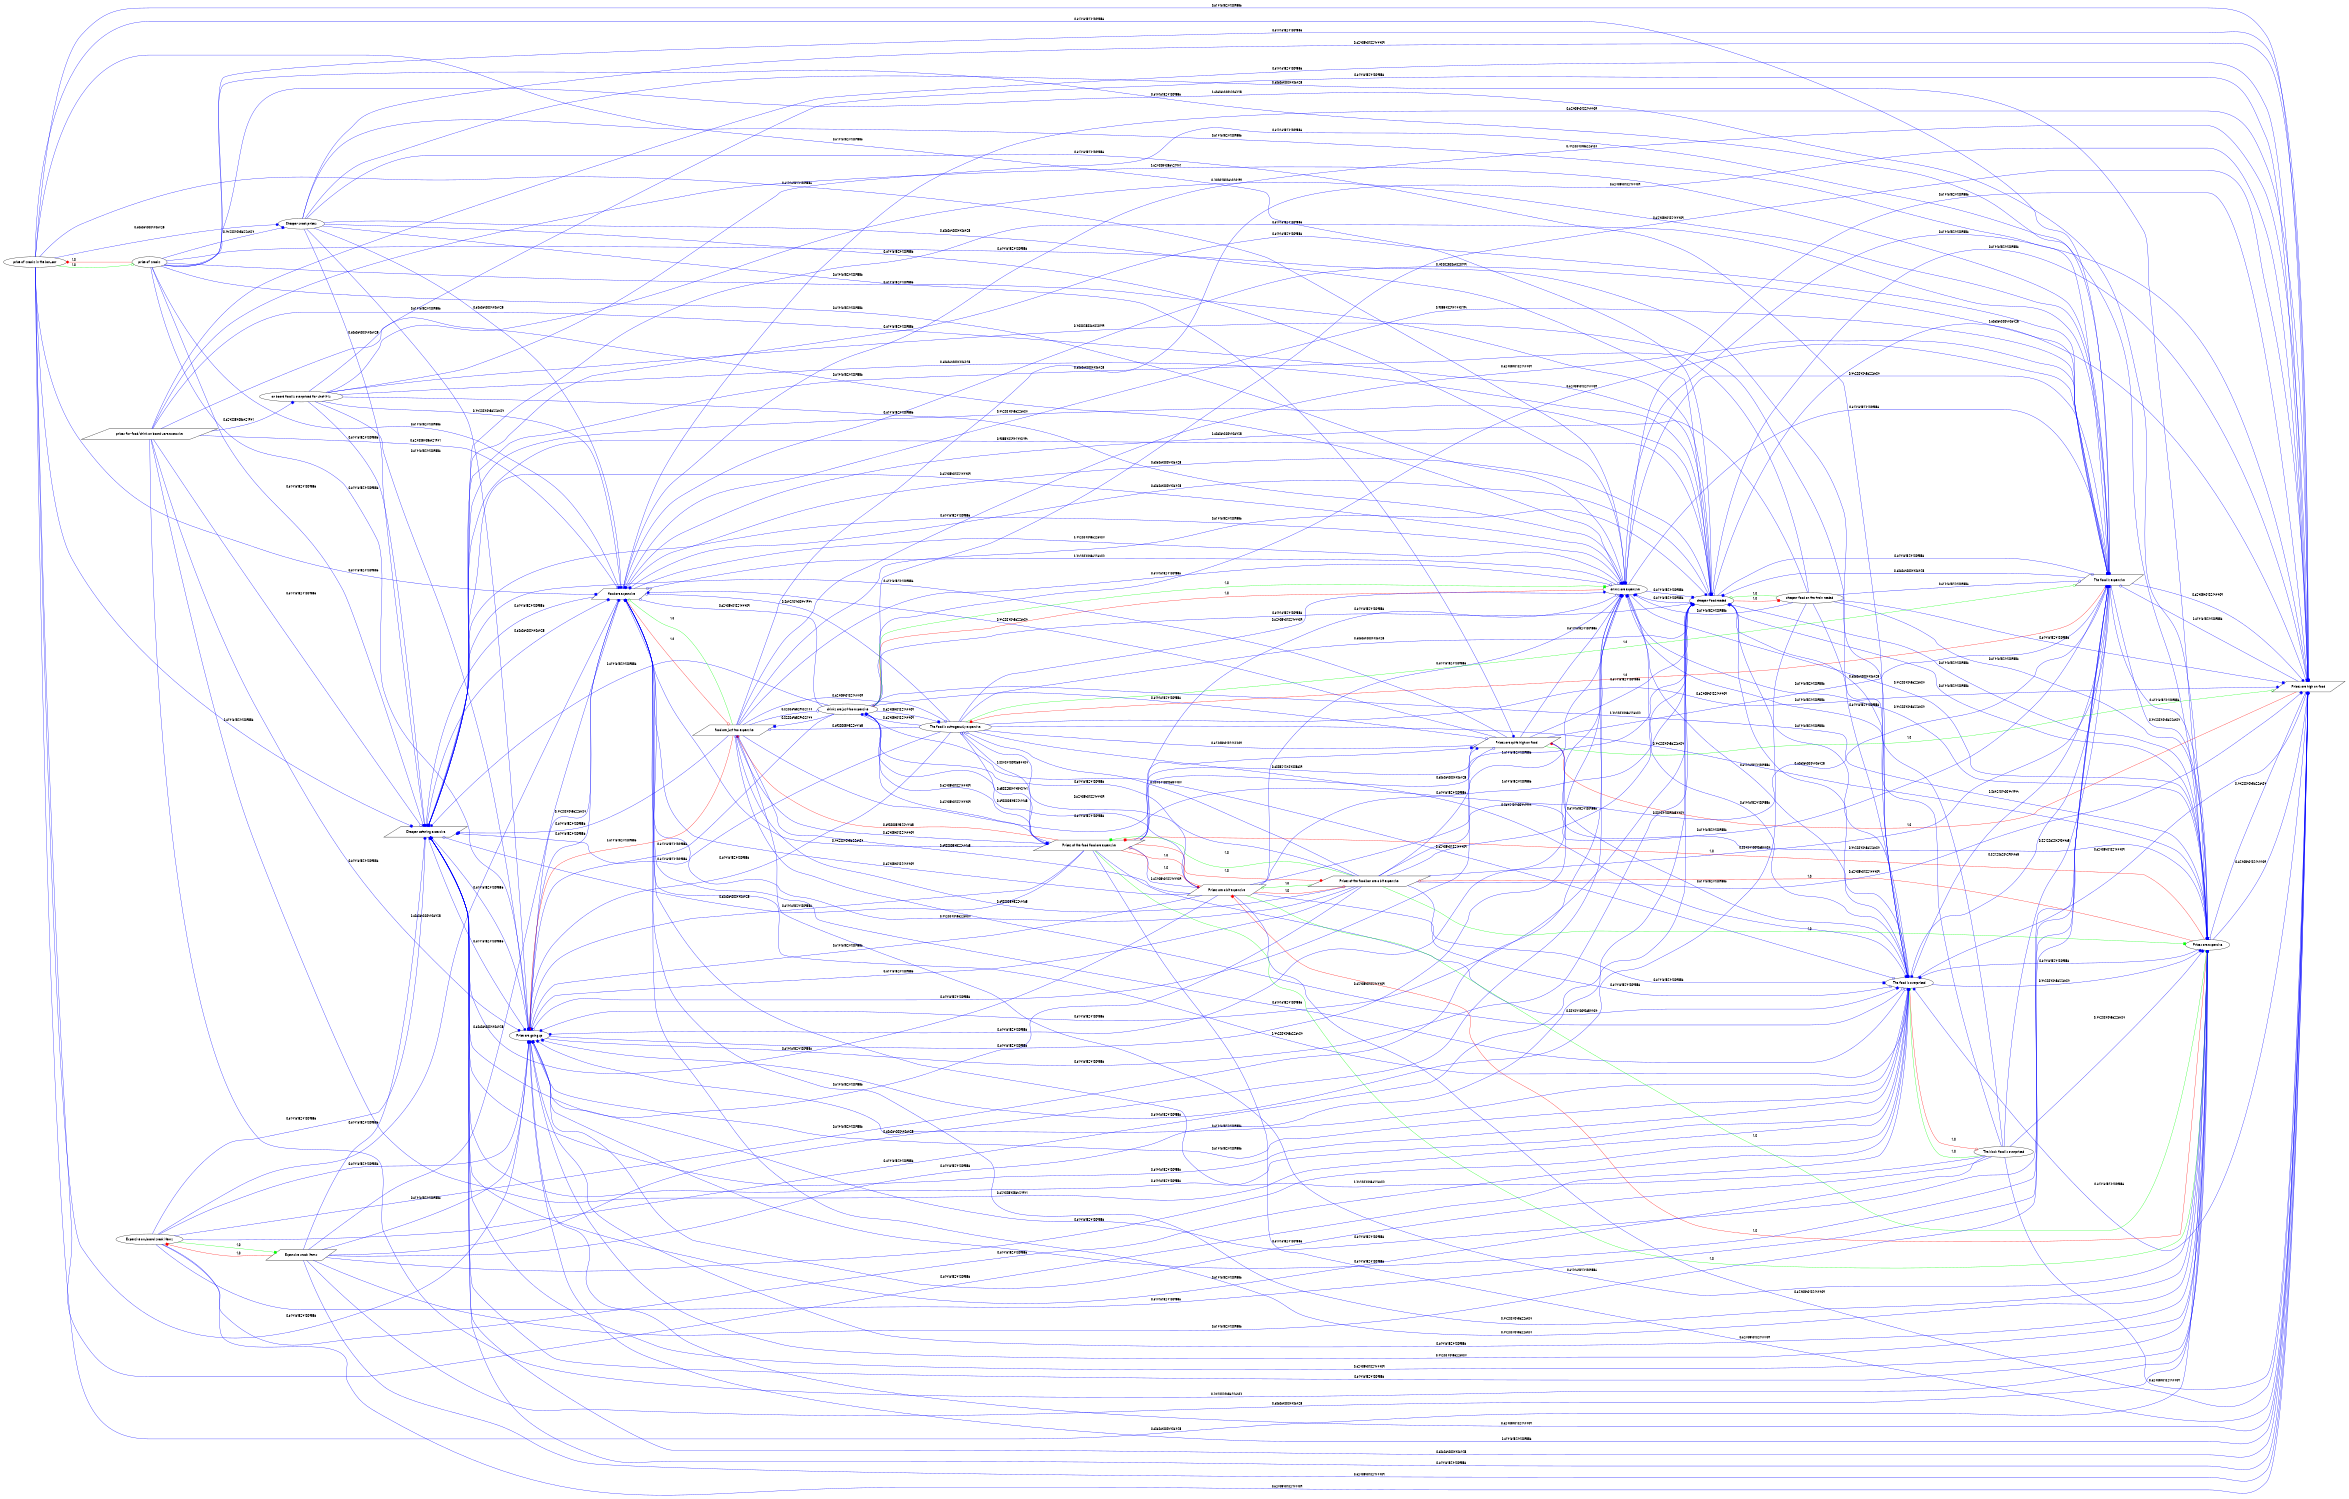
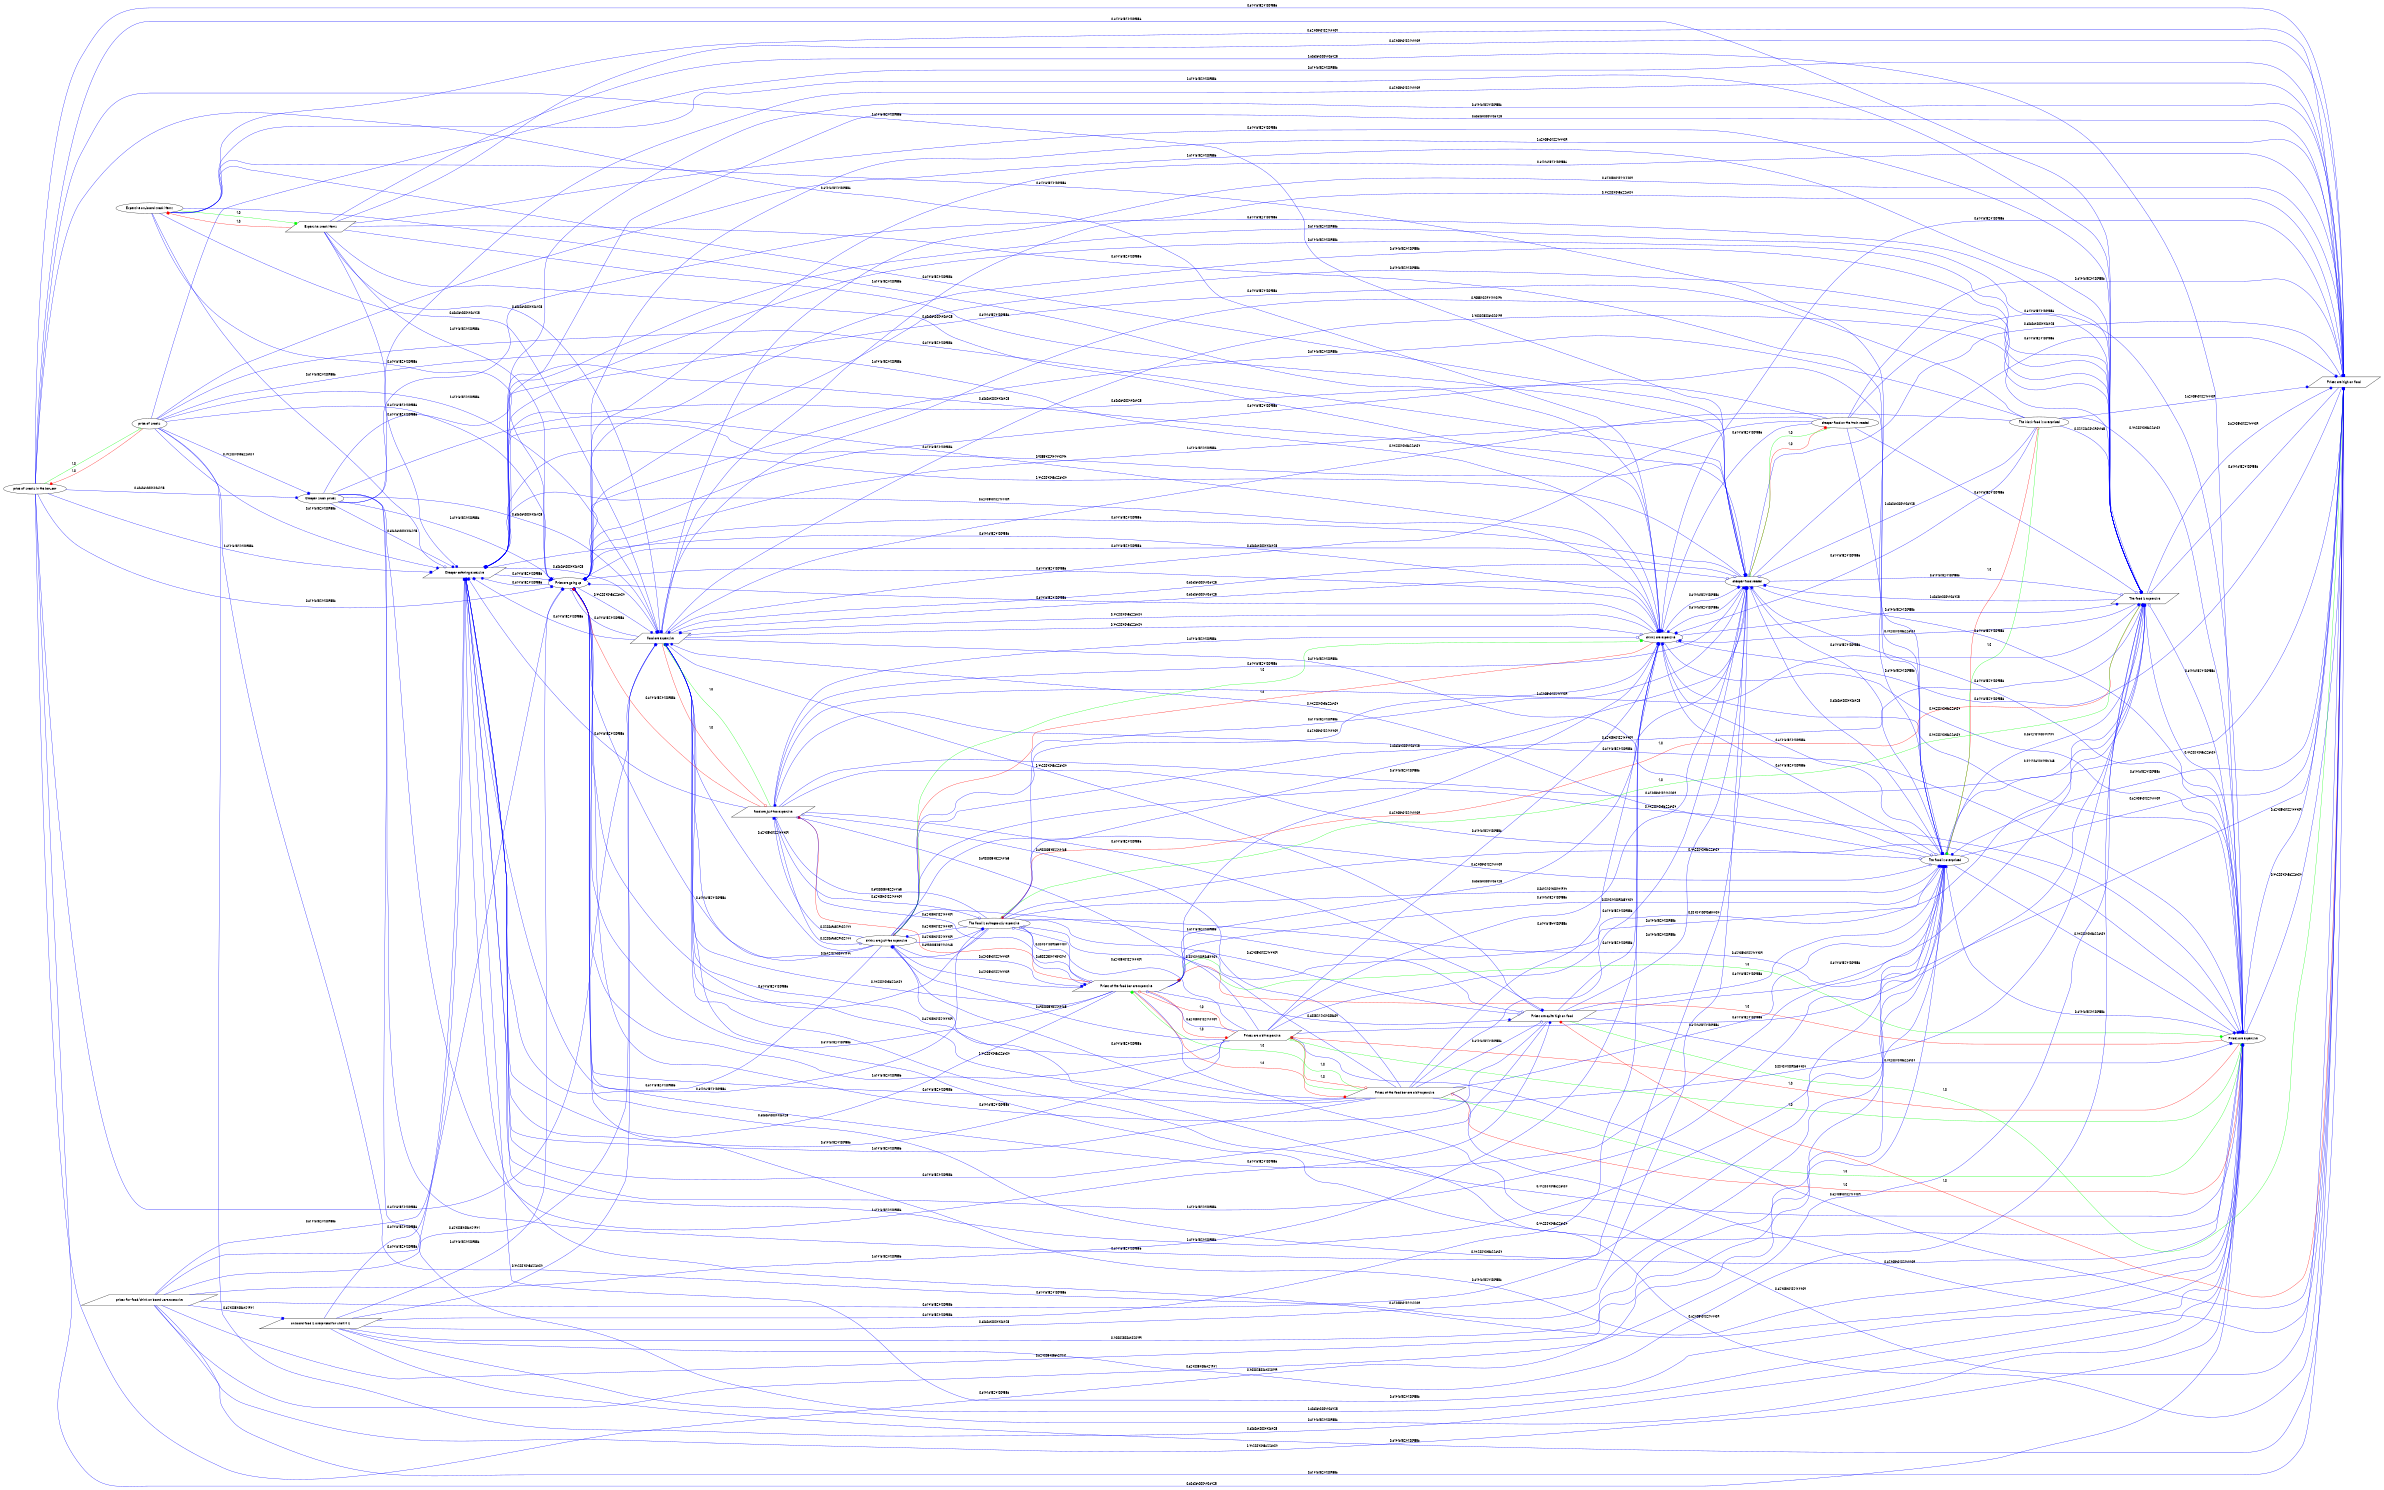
node "on board food is overpriced for what it is": shape ellipse -> parallelogram
edge "Prices at the food bar are a bit expensive" -> "drinks are expensive": label "0.6171615271809556" -> "0.6171615471809556"
node "Prices at the food food are expensive": label "Prices at the food food are expensive" -> "Prices at the food bar are expensive"
edge "food are just too expensive" -> "Prices are expensive": reversed
